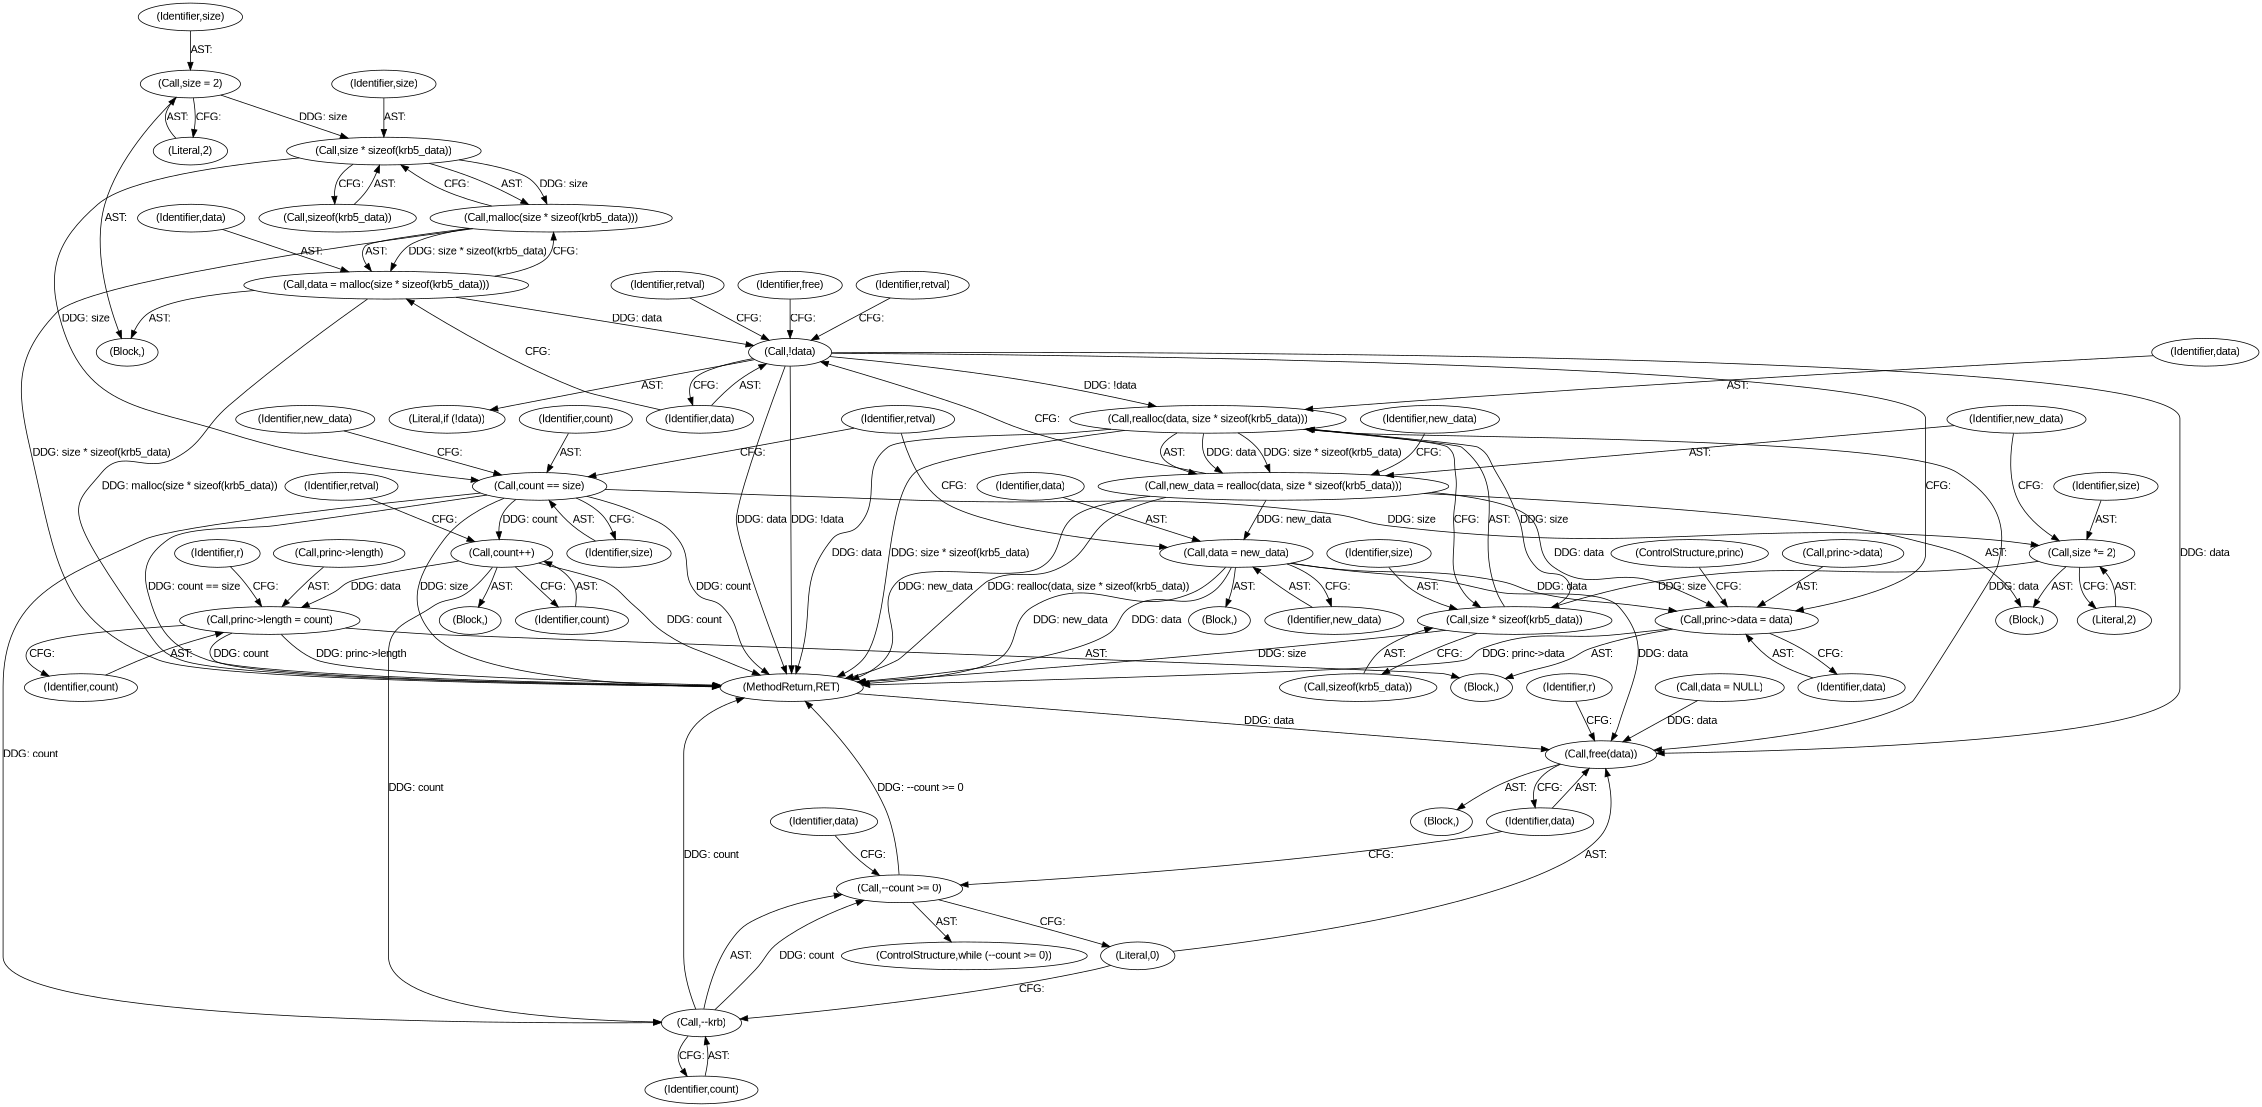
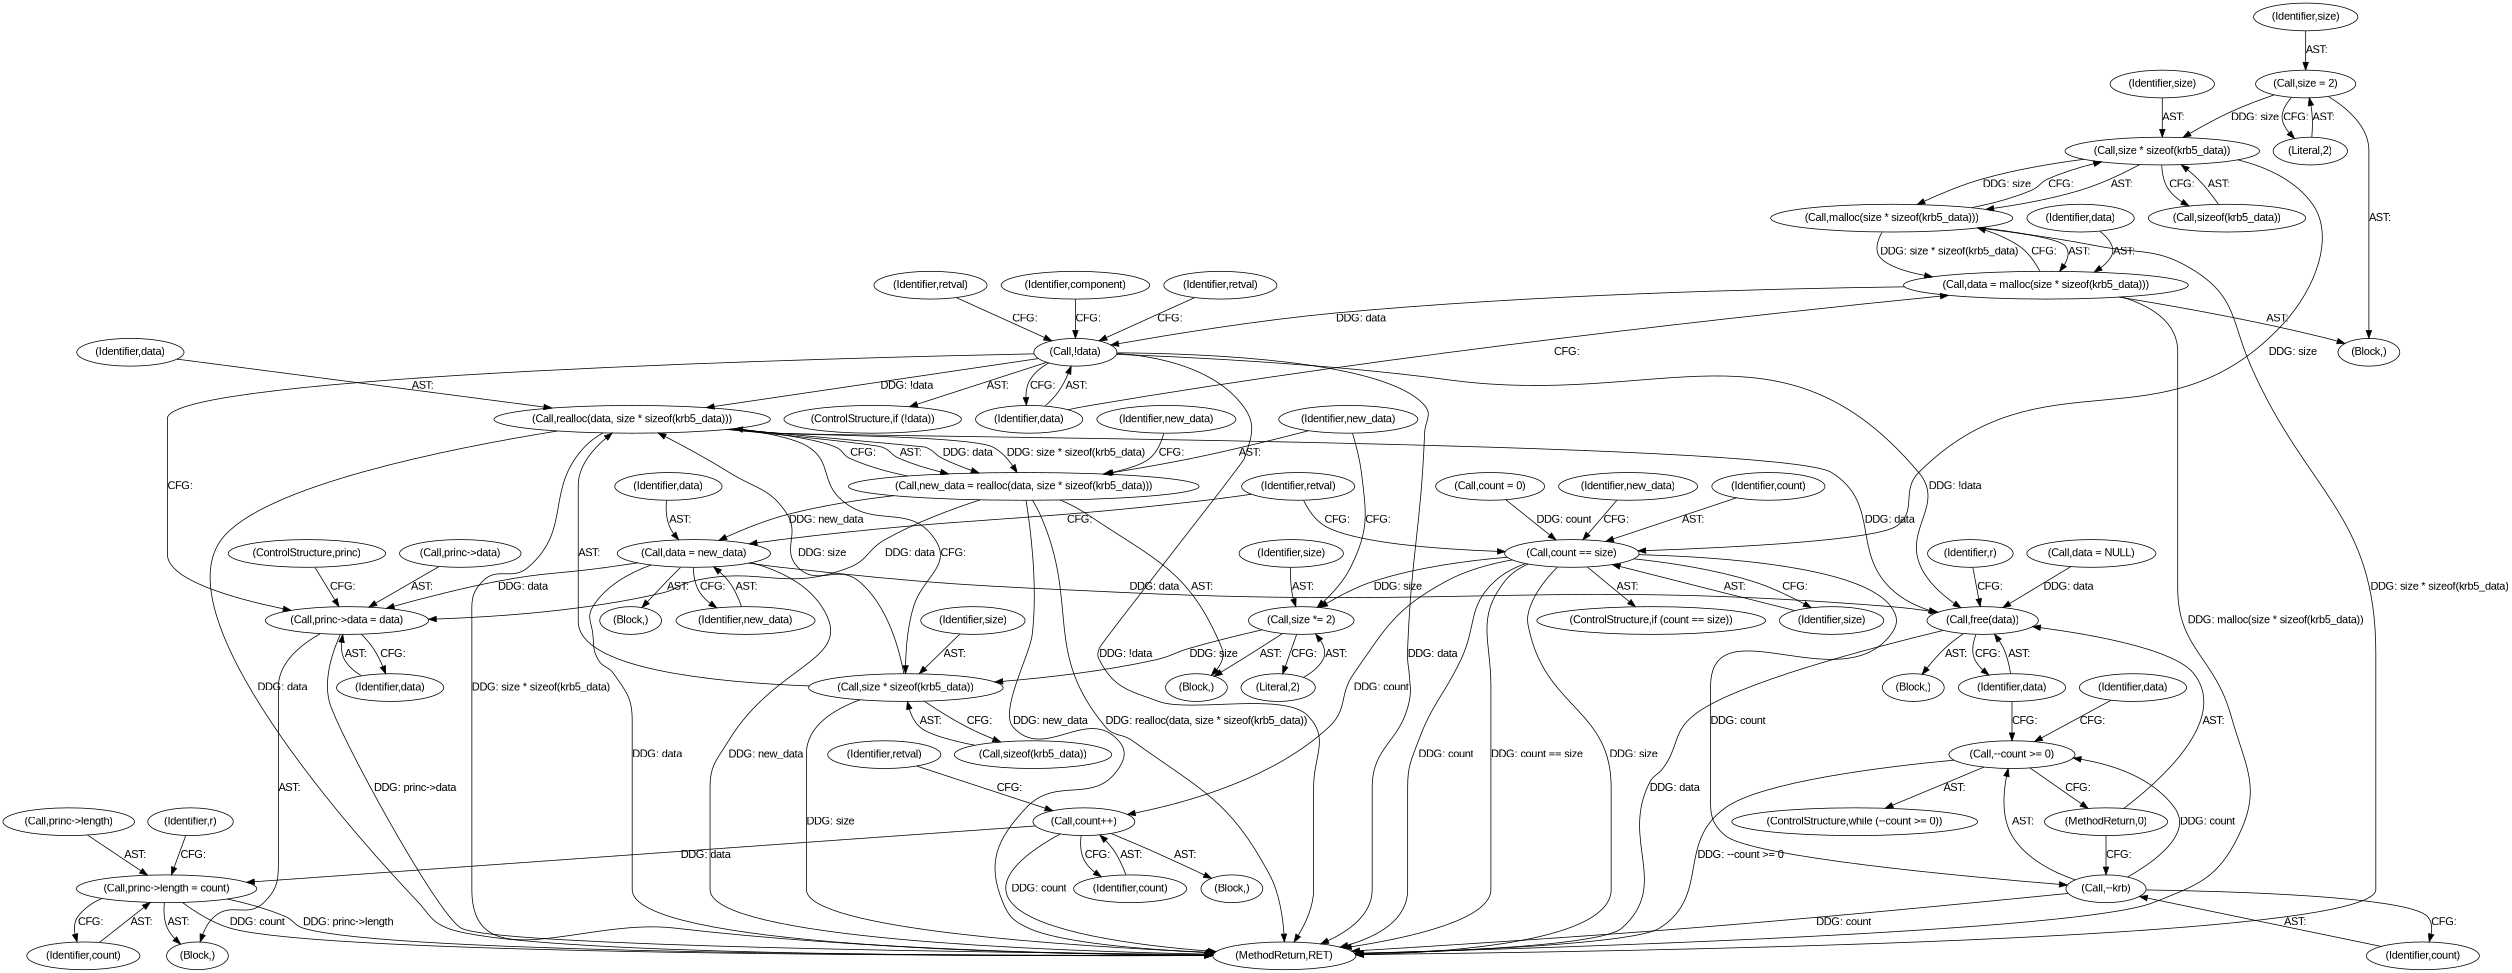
node "(Identifier,free)": label "(Identifier,free)" -> "(Identifier,component)"
node "(Literal,if (!data))": label "(Literal,if (!data))" -> "(ControlStructure,if (!data))"
edge "(Call,new_data = realloc(data, size * sizeof(krb5_data)))" -> "(Call,!data)": now "(Call,new_data = realloc(data, size * sizeof(krb5_data)))" -> "(Call,realloc(data, size * sizeof(krb5_data)))"
node "(Call,count = 0)": added
edge "(Call,!data)" -> "(Call,free(data))": label "DDG: data" -> "DDG: !data"
node "(ControlStructure,if (count == size))": added
edge "(MethodReturn,RET)" -> "(Call,free(data))": reversed
edge "(Call,count++)" -> "(Call,--krb)": removed, label "DDG: count"
node "(Literal,0)": label "(Literal,0)" -> "(MethodReturn,0)"
